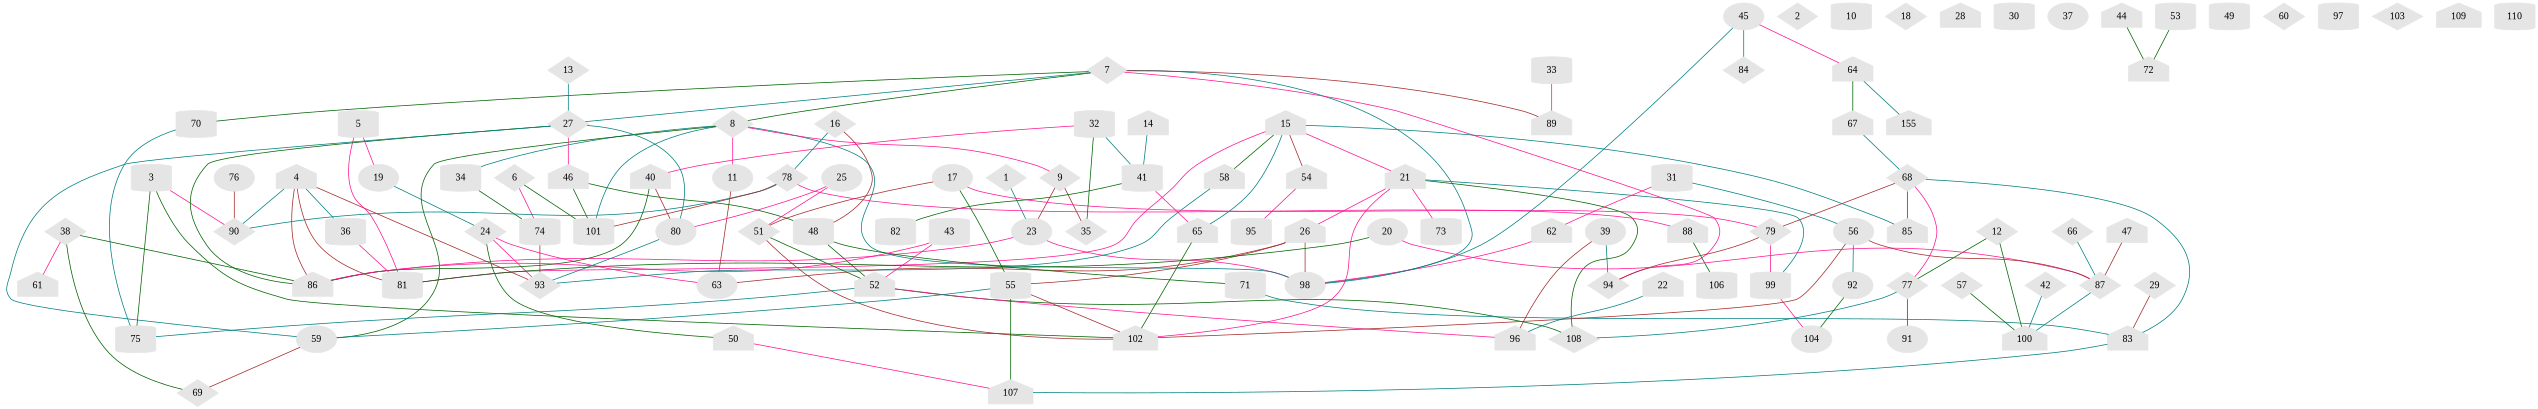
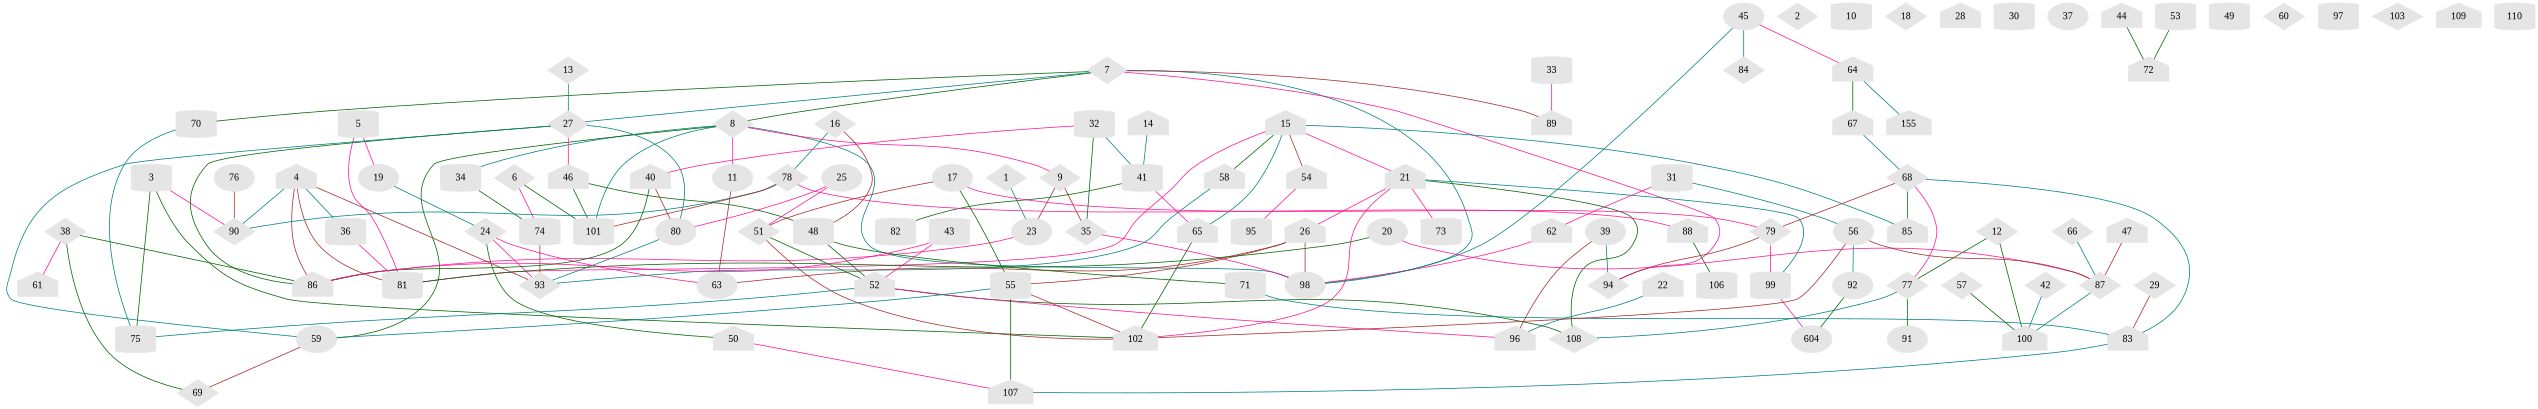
edge "23" -- "98": now "35" -- "98"
node "104": label "104" -> "604"
